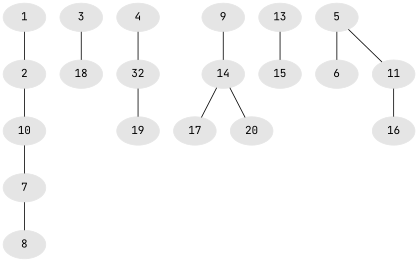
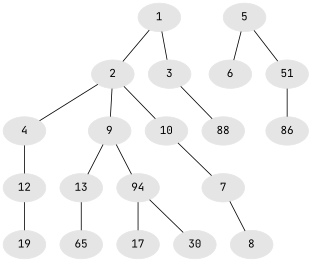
edge "1" -- "3": added
node "18": label "18" -> "88"
node "32": label "32" -> "12"
node "14": label "14" -> "94"
node "15": label "15" -> "65"
node "11": label "11" -> "51"
edge "2" -- "4": added
edge "2" -- "9": added
node "20": label "20" -> "30"
node "16": label "16" -> "86"
edge "9" -- "13": added
